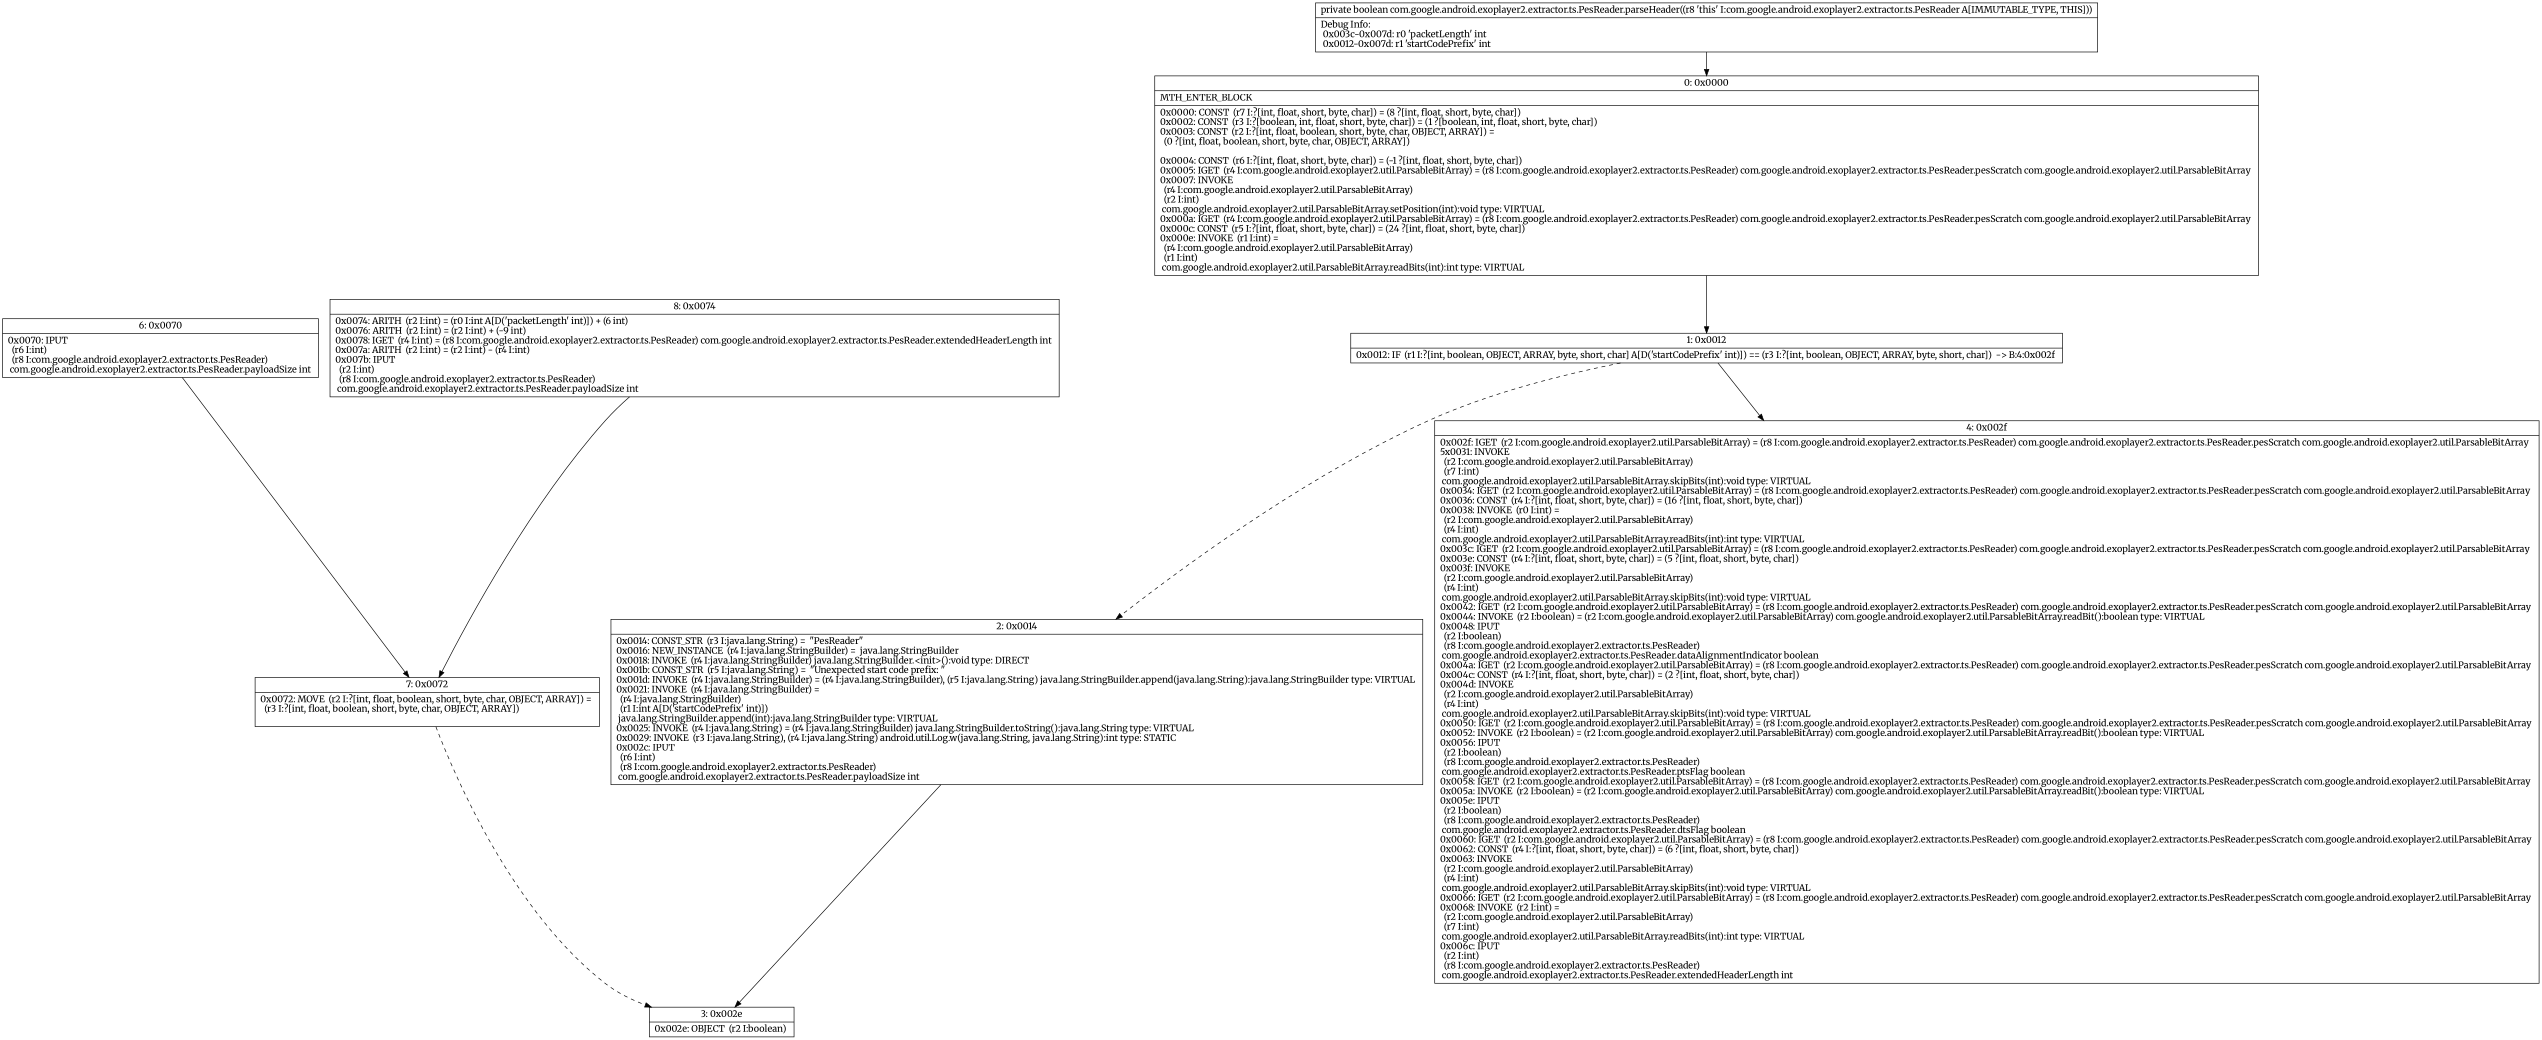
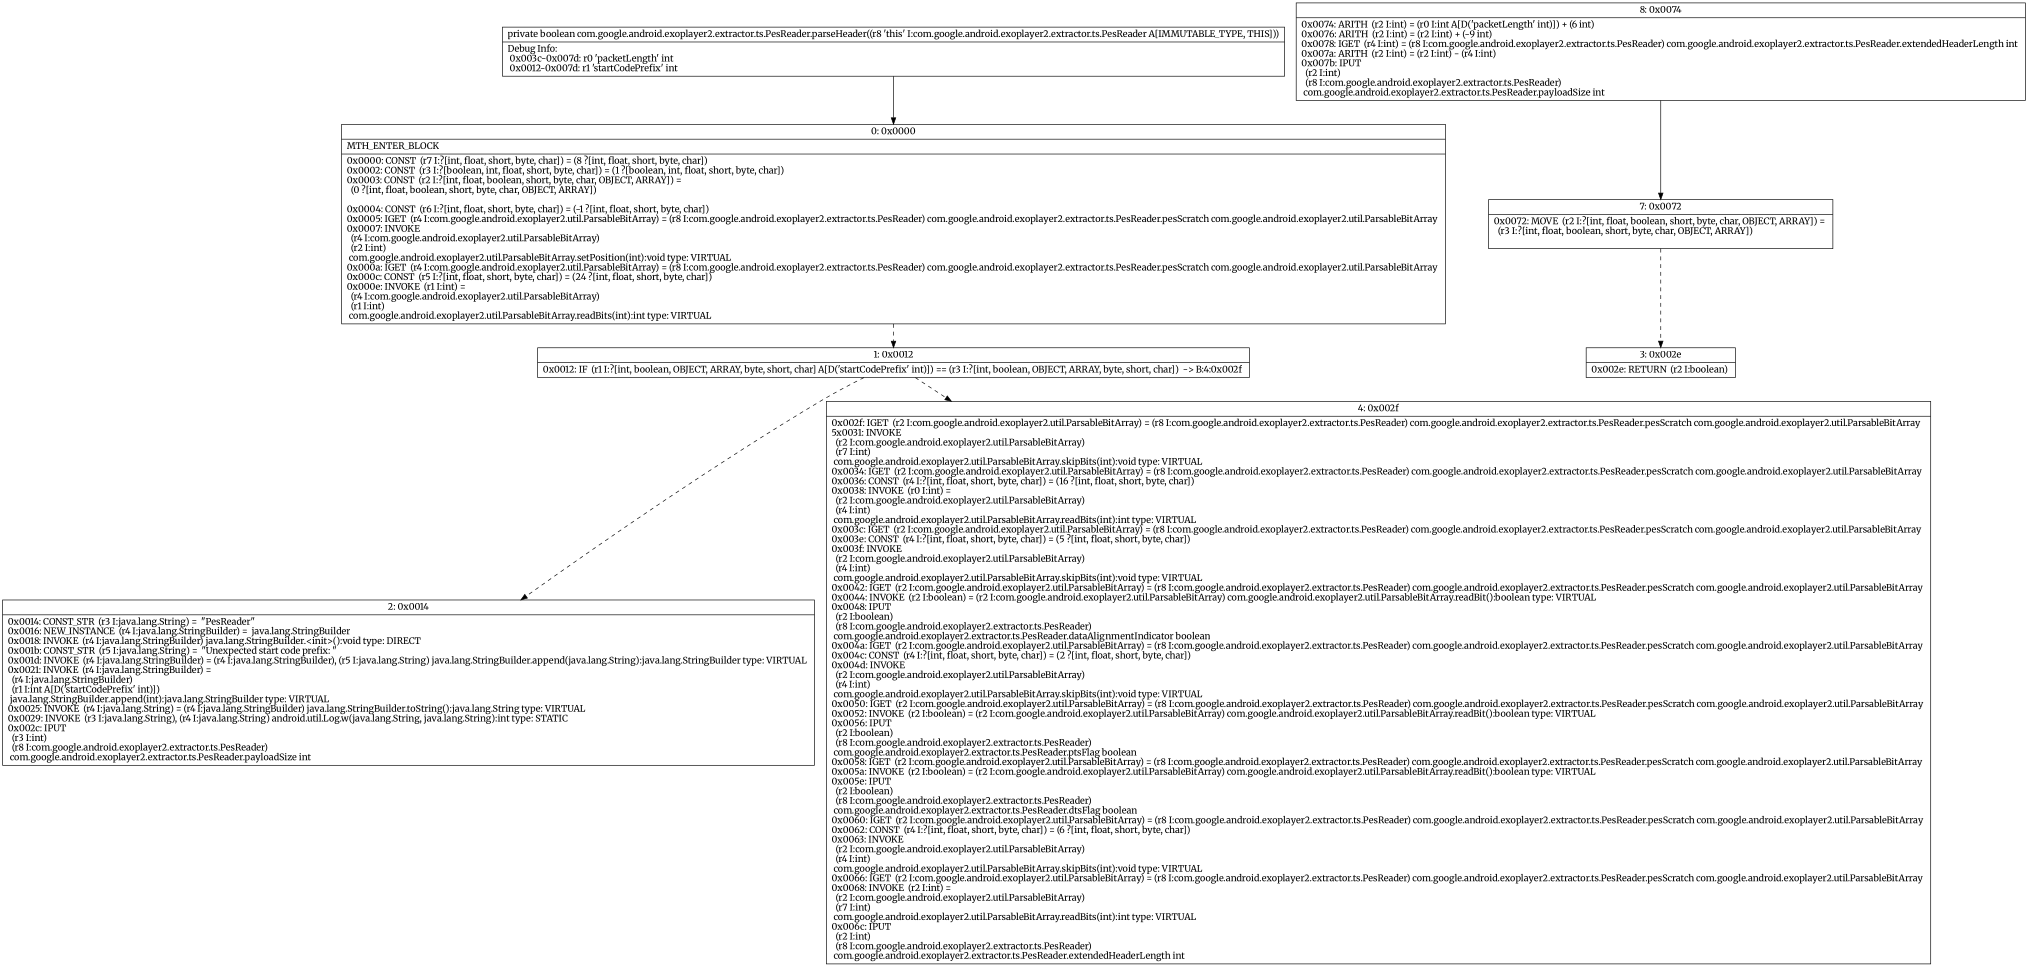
edge "0: 0x0000" -> "1: 0x0012": style solid -> dashed
node "6: 0x0070": removed
edge "1: 0x0012" -> "4: 0x002f": style solid -> dashed
node "2: 0x0014": text "(r6 I:int)" -> "(r3 I:int)"
edge "2: 0x0014" -> "3: 0x002e": removed
node "3: 0x002e": text "0x002e: OBJECT  (r2 I:boolean)" -> "0x002e: RETURN  (r2 I:boolean)"
